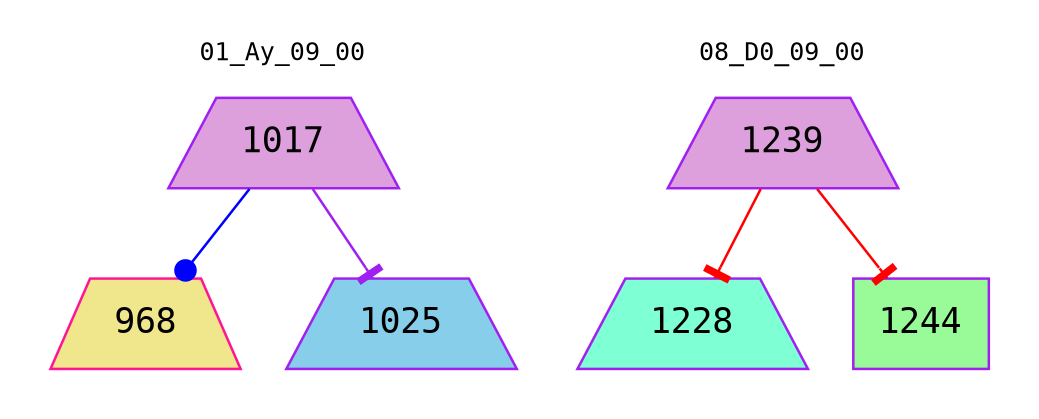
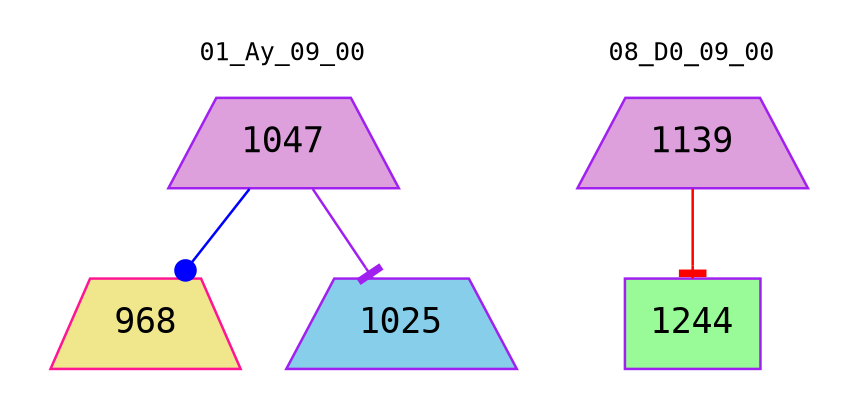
node "1017": label "1017" -> "1047"
node "1239": label "1239" -> "1139"
node "1228": removed
